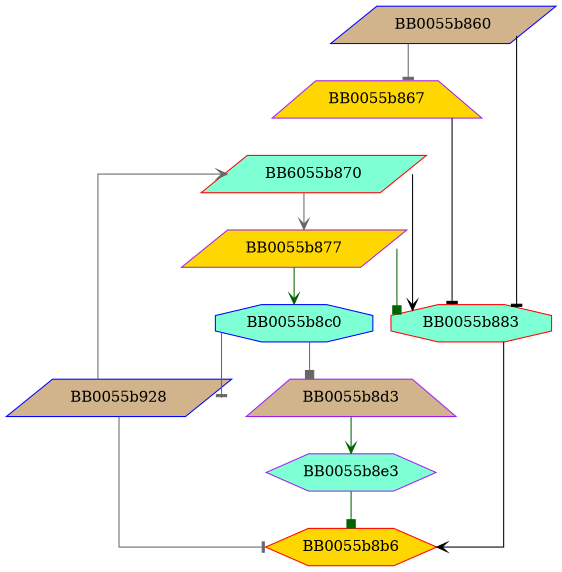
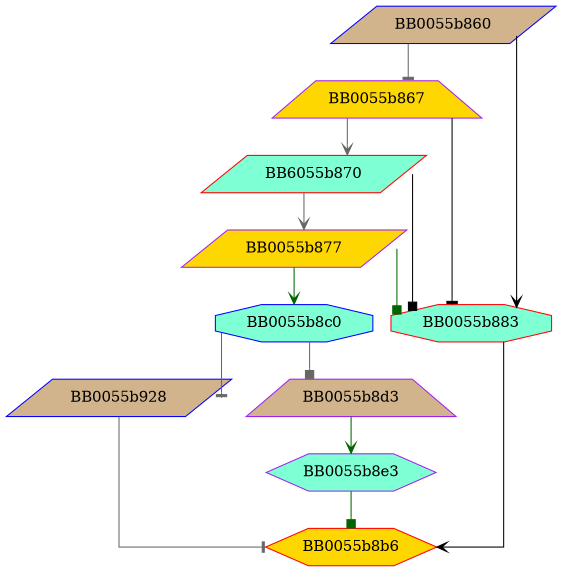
edge "BB0055b860" -> "BB0055b883": arrowhead tee -> vee
edge "BB0055b928" -> "BB6055b870": now "BB0055b867" -> "BB6055b870"
edge "BB6055b870" -> "BB0055b883": arrowhead vee -> box
